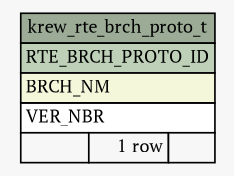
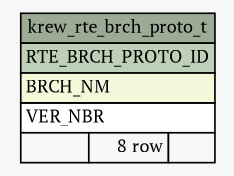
node "krew_rte_brch_proto_t": text "1 row" -> "8 row"
